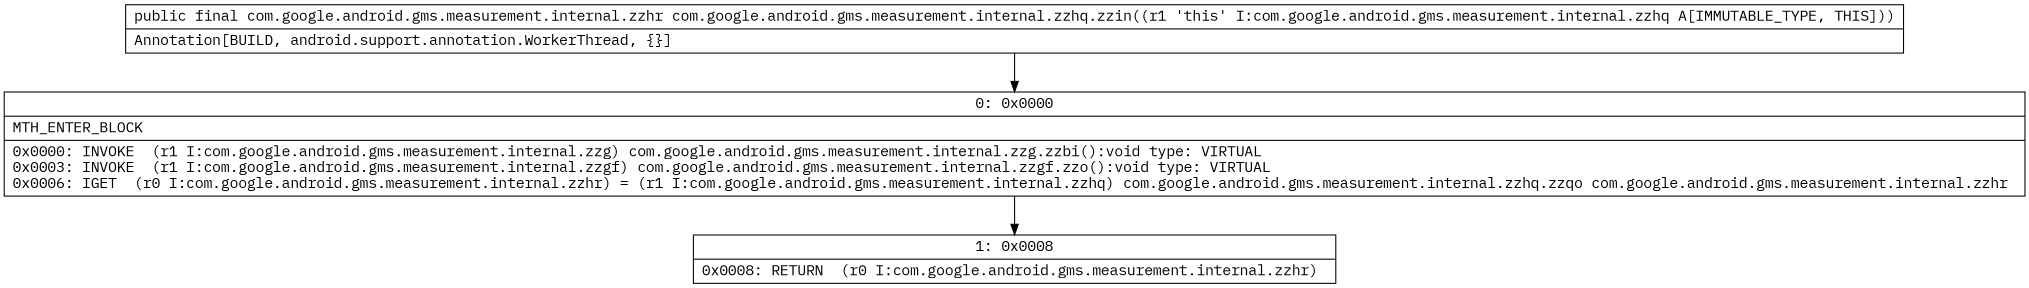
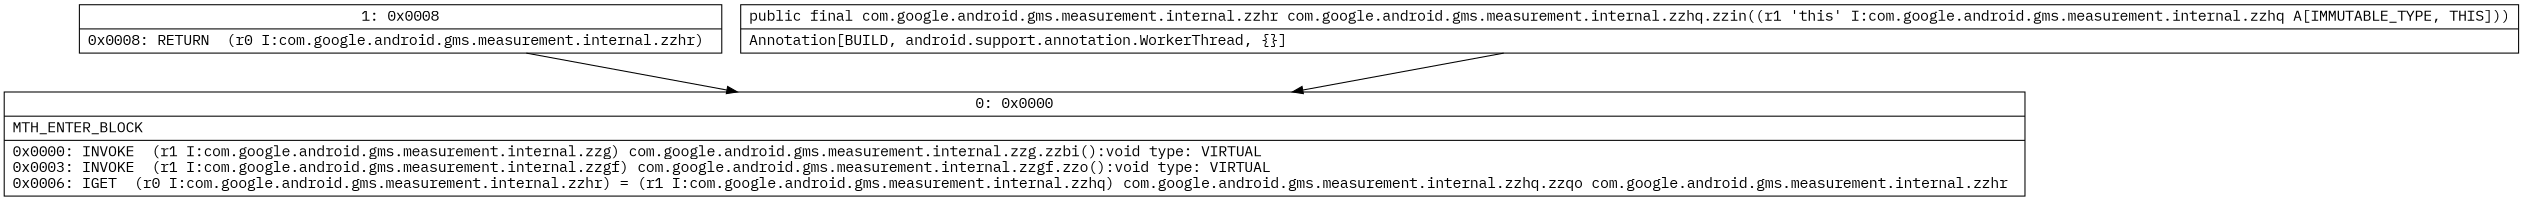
edge "0: 0x0000" -> "1: 0x0008": reversed
